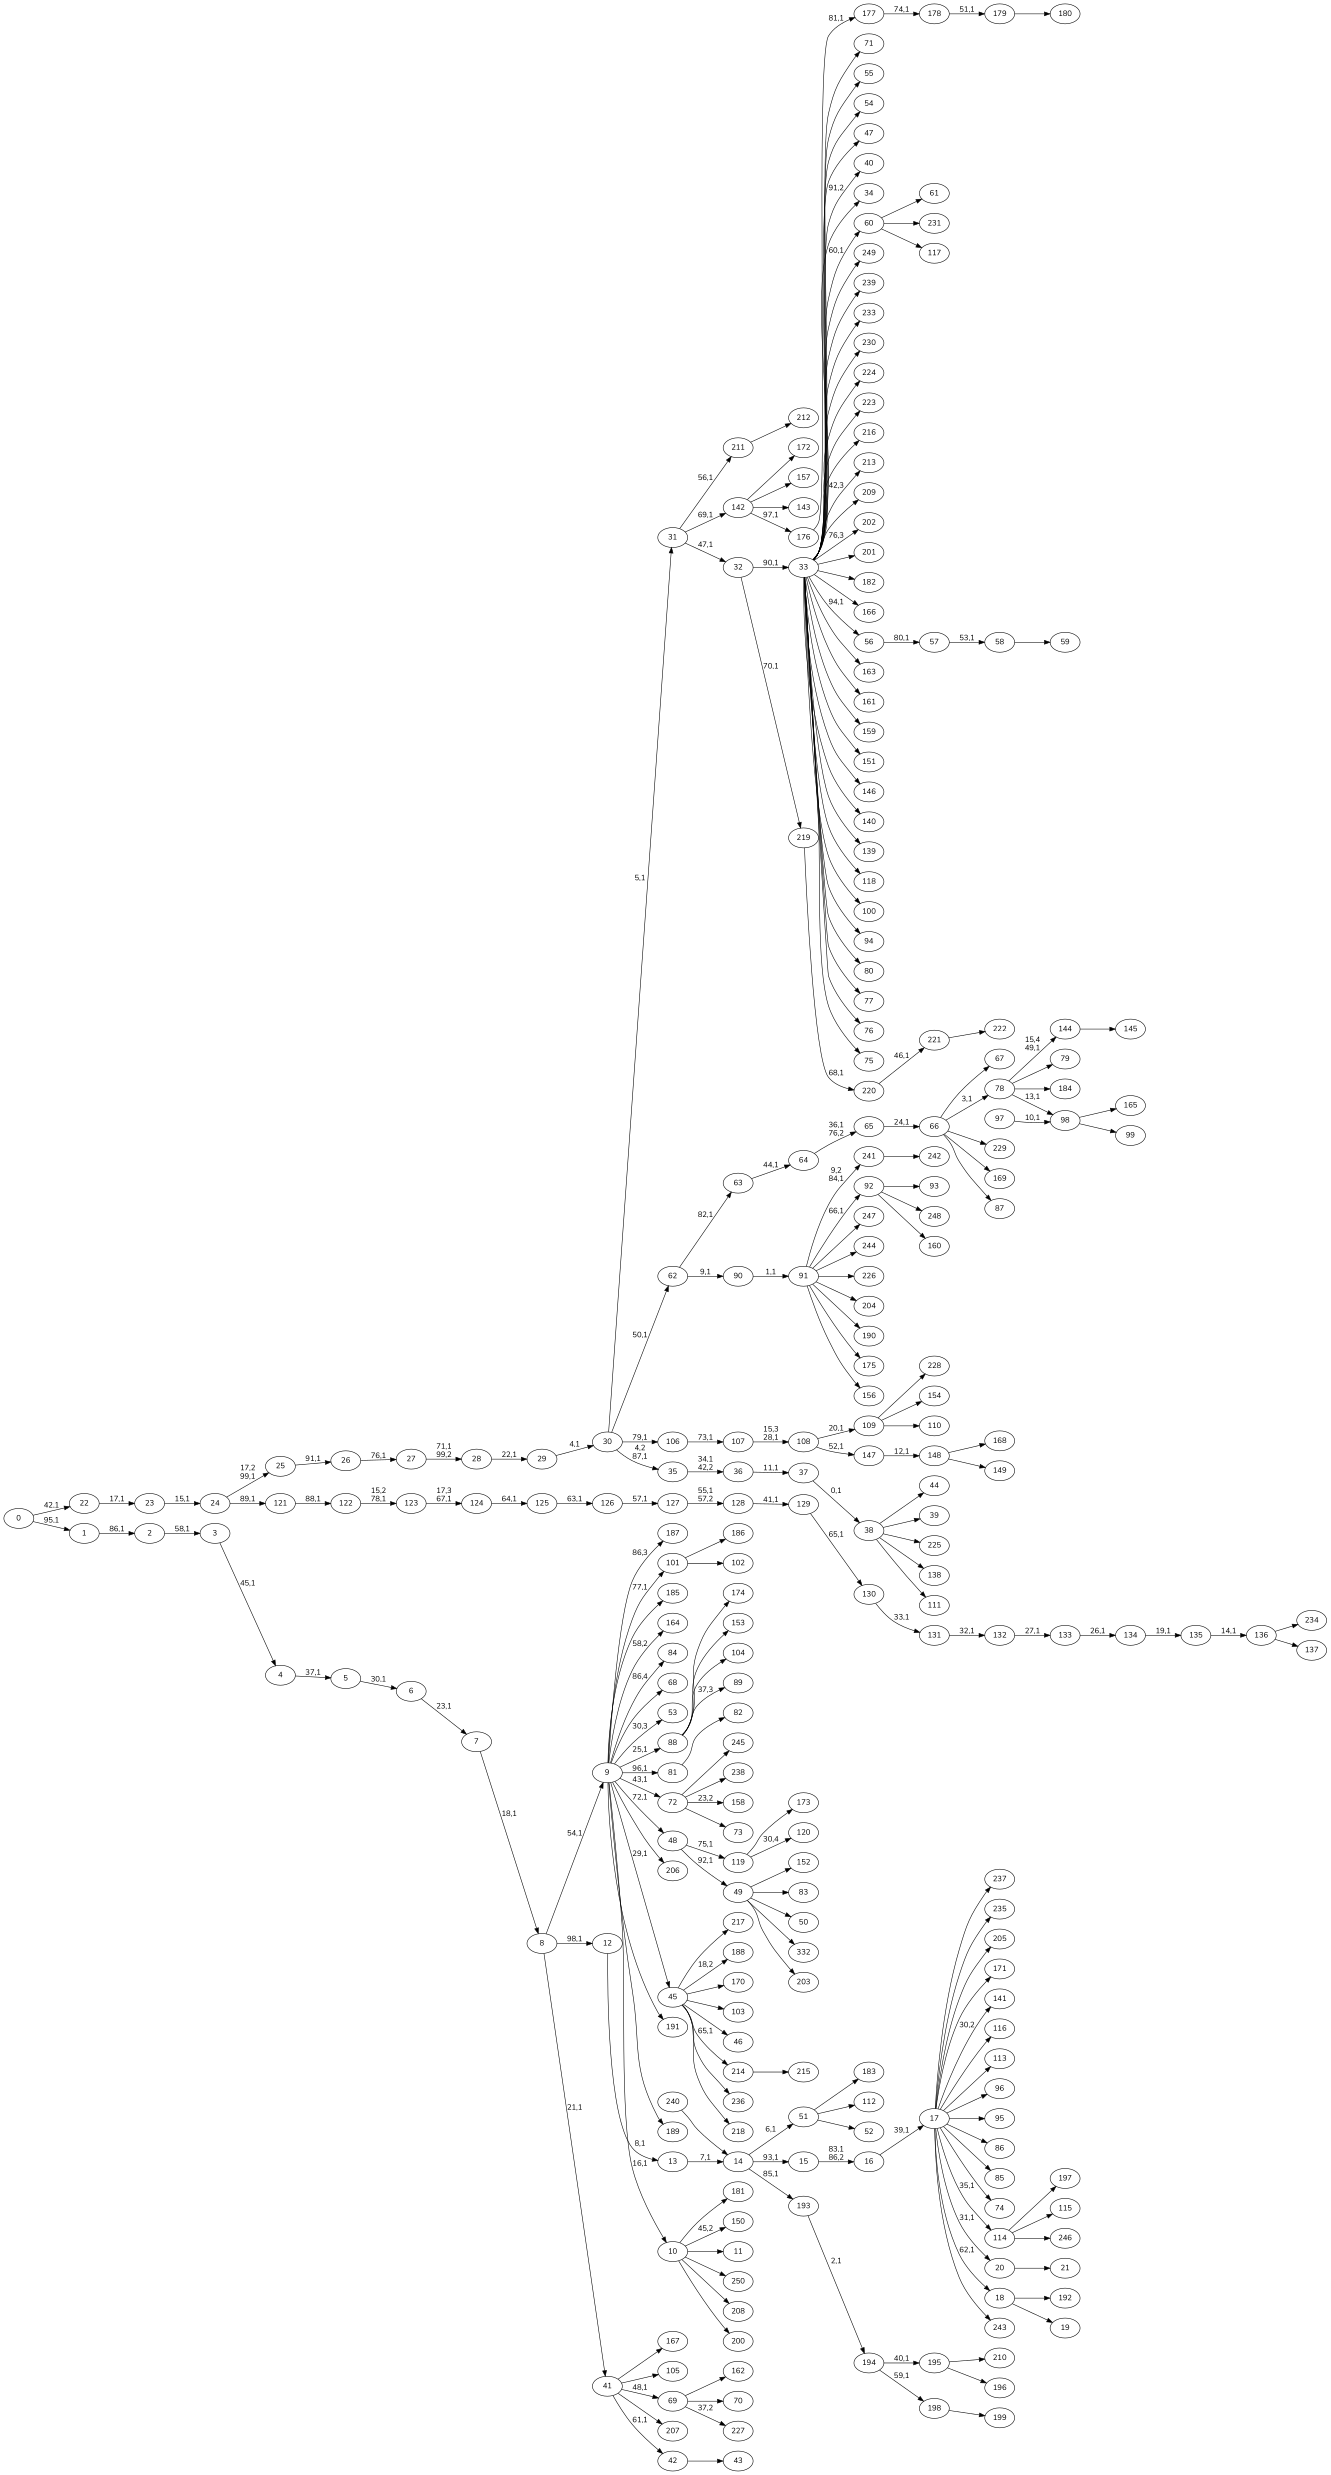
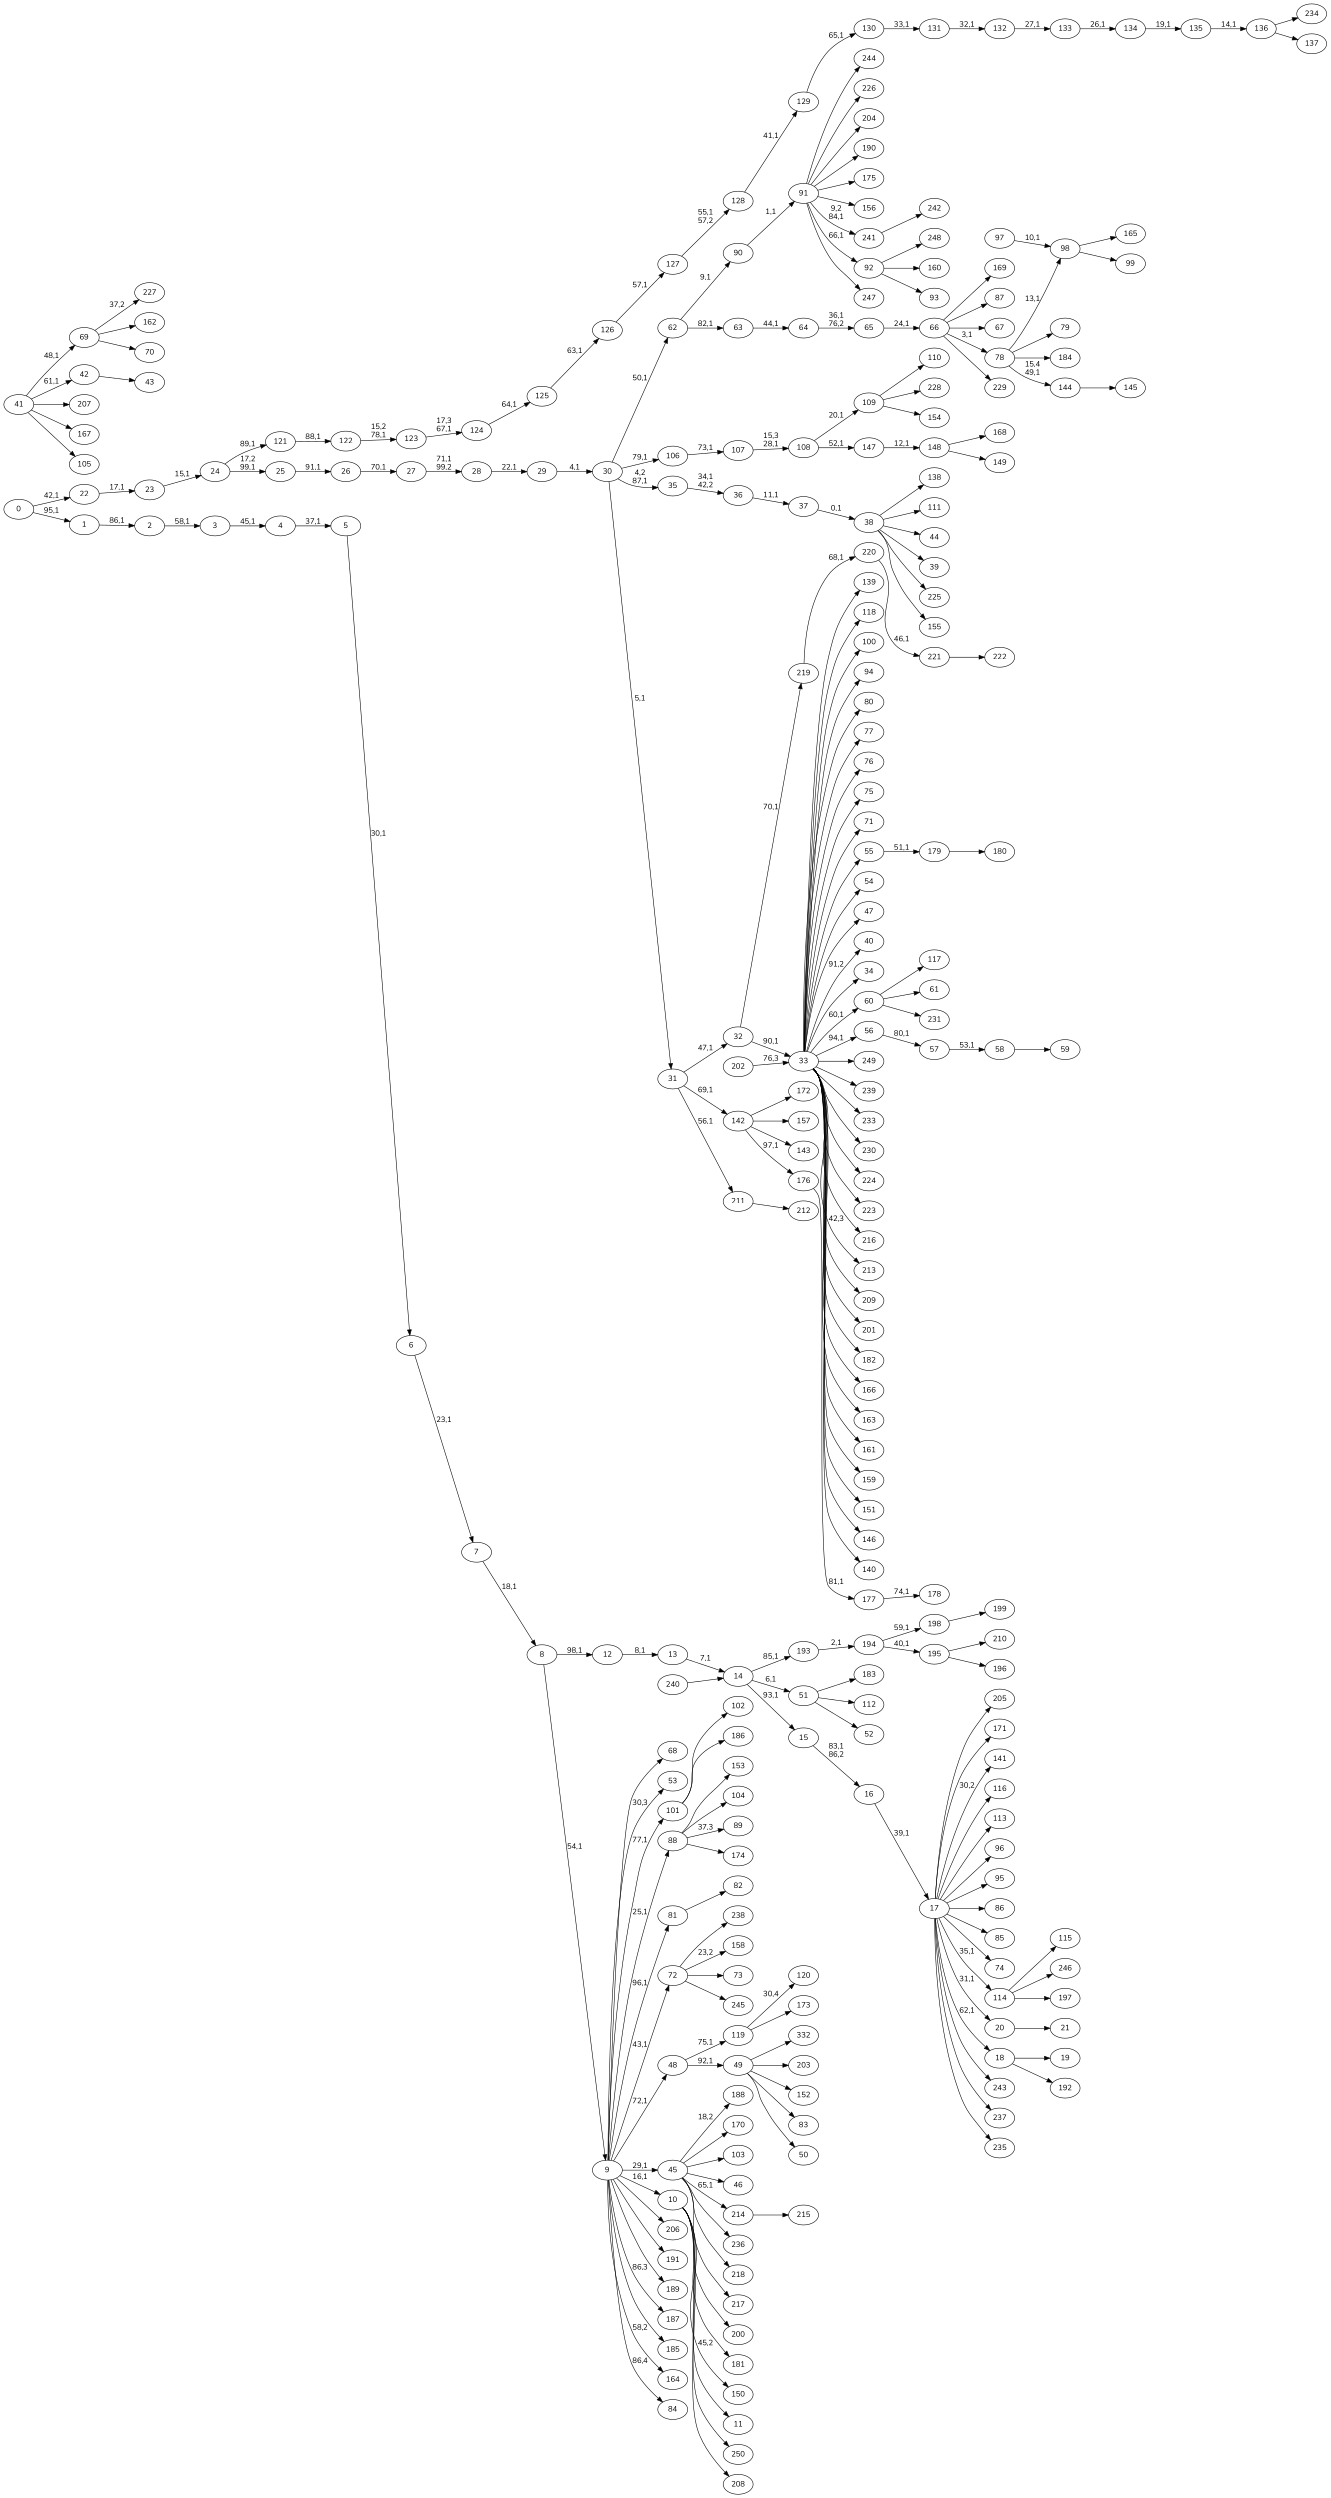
edge "178" -> "179": now "55" -> "179"
edge "33" -> "202": reversed
node "155": added
edge "26" -> "27": label "76,1" -> "70,1"
edge "8" -> "41": removed, label "21,1"
